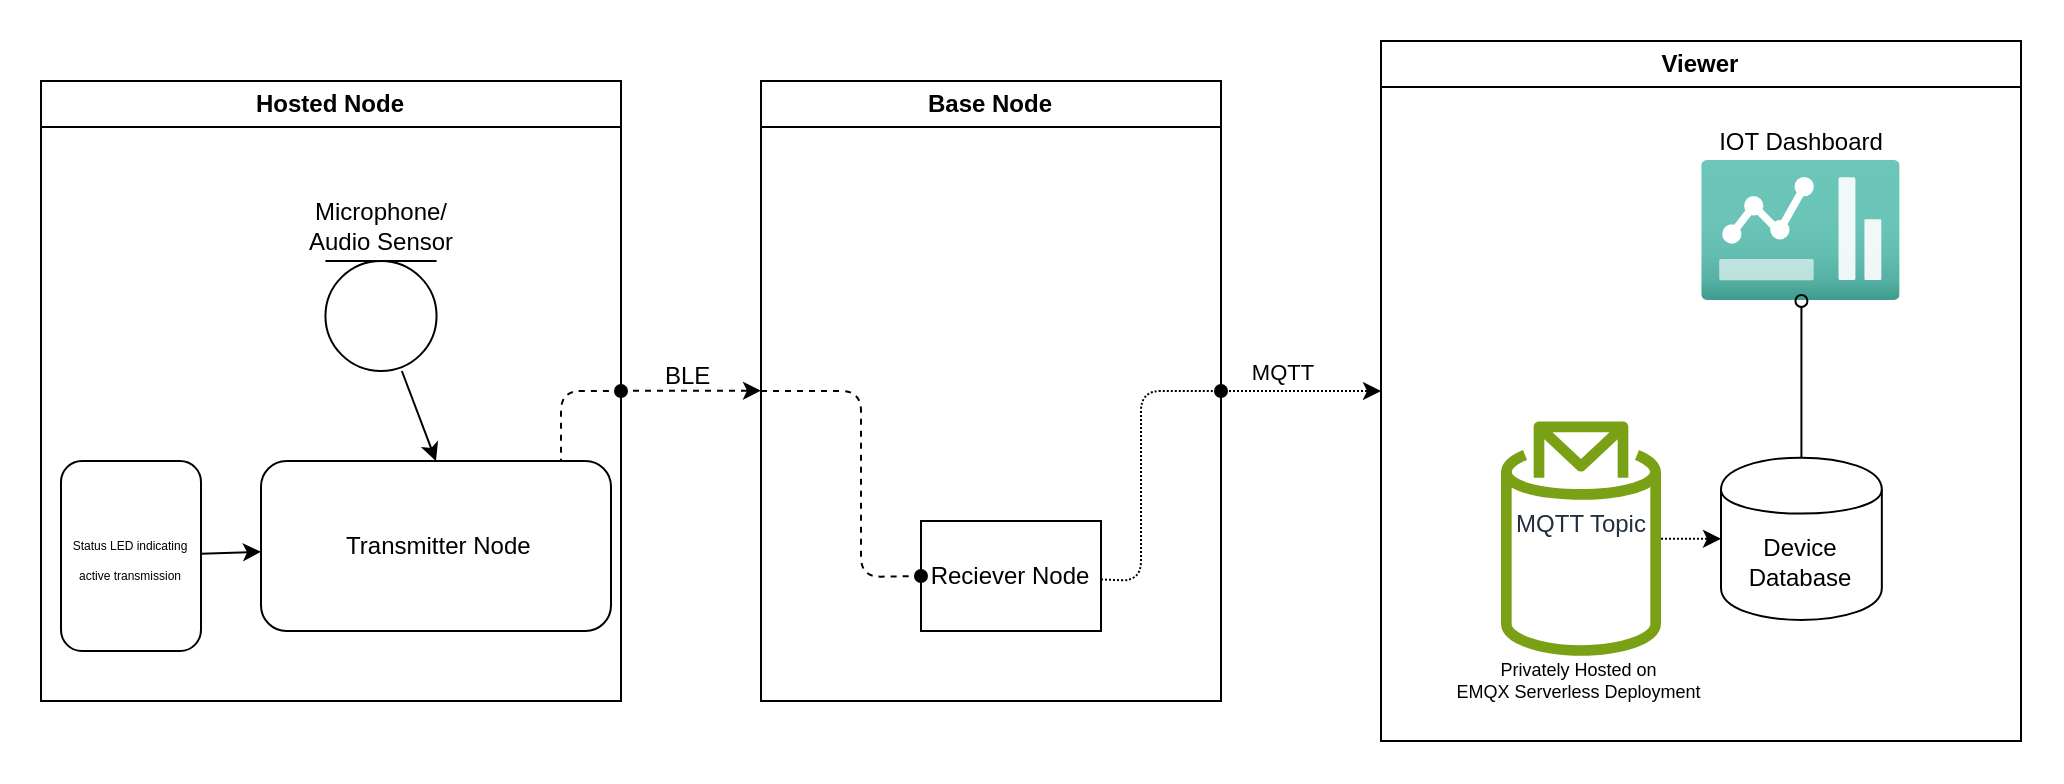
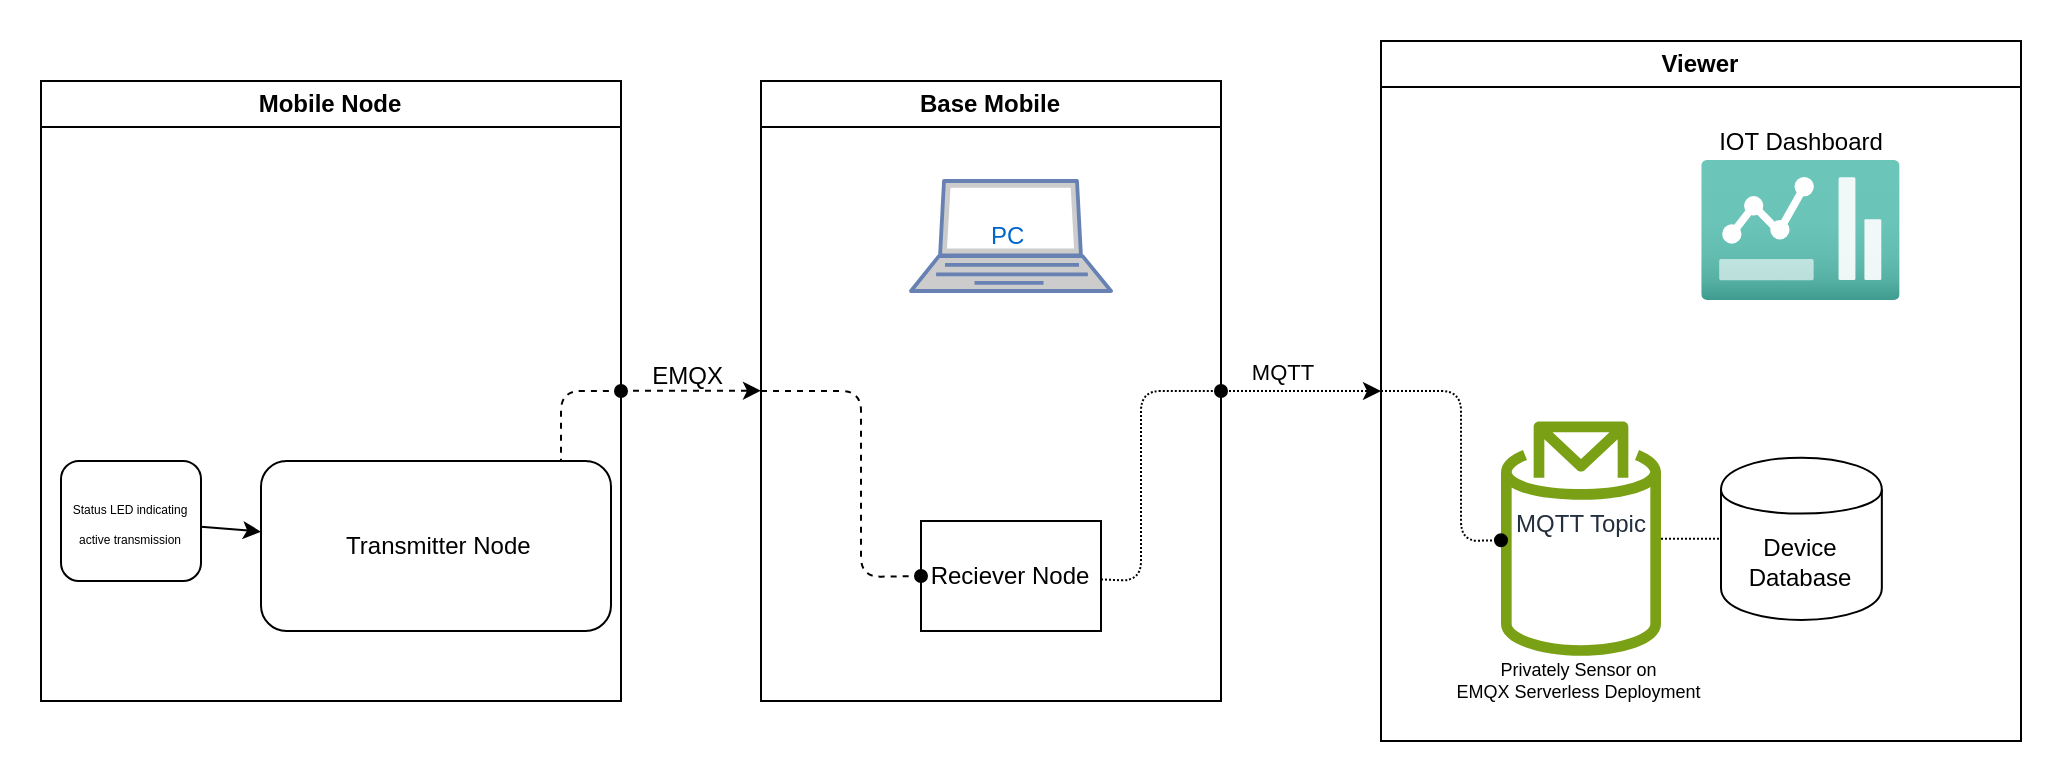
node "Hosted Node": label "Hosted Node" -> "Mobile Node"
node "Base Node": label "Base Node" -> "Base Mobile"
node "PC": added
node "Microphone/ Audio Sensor": removed
edge "Device Database" -> "IOT Dashboard": removed
node "BLE": label "BLE" -> "EMQX"
edge "Microphone/ Audio Sensor" -> "Transmitter Node": removed
edge "Viewer" -> "MQTT Topic": added
edge "MQTT Topic" -> "Device Database": arrowhead classic -> none
node "Status LED indicating active transmission": size 140x190 -> 140x120
node "Privately Hosted on EMQX Serverless Deployment": label "Privately Hosted on EMQX Serverless Deployment" -> "Privately Sensor on EMQX Serverless Deployment"
